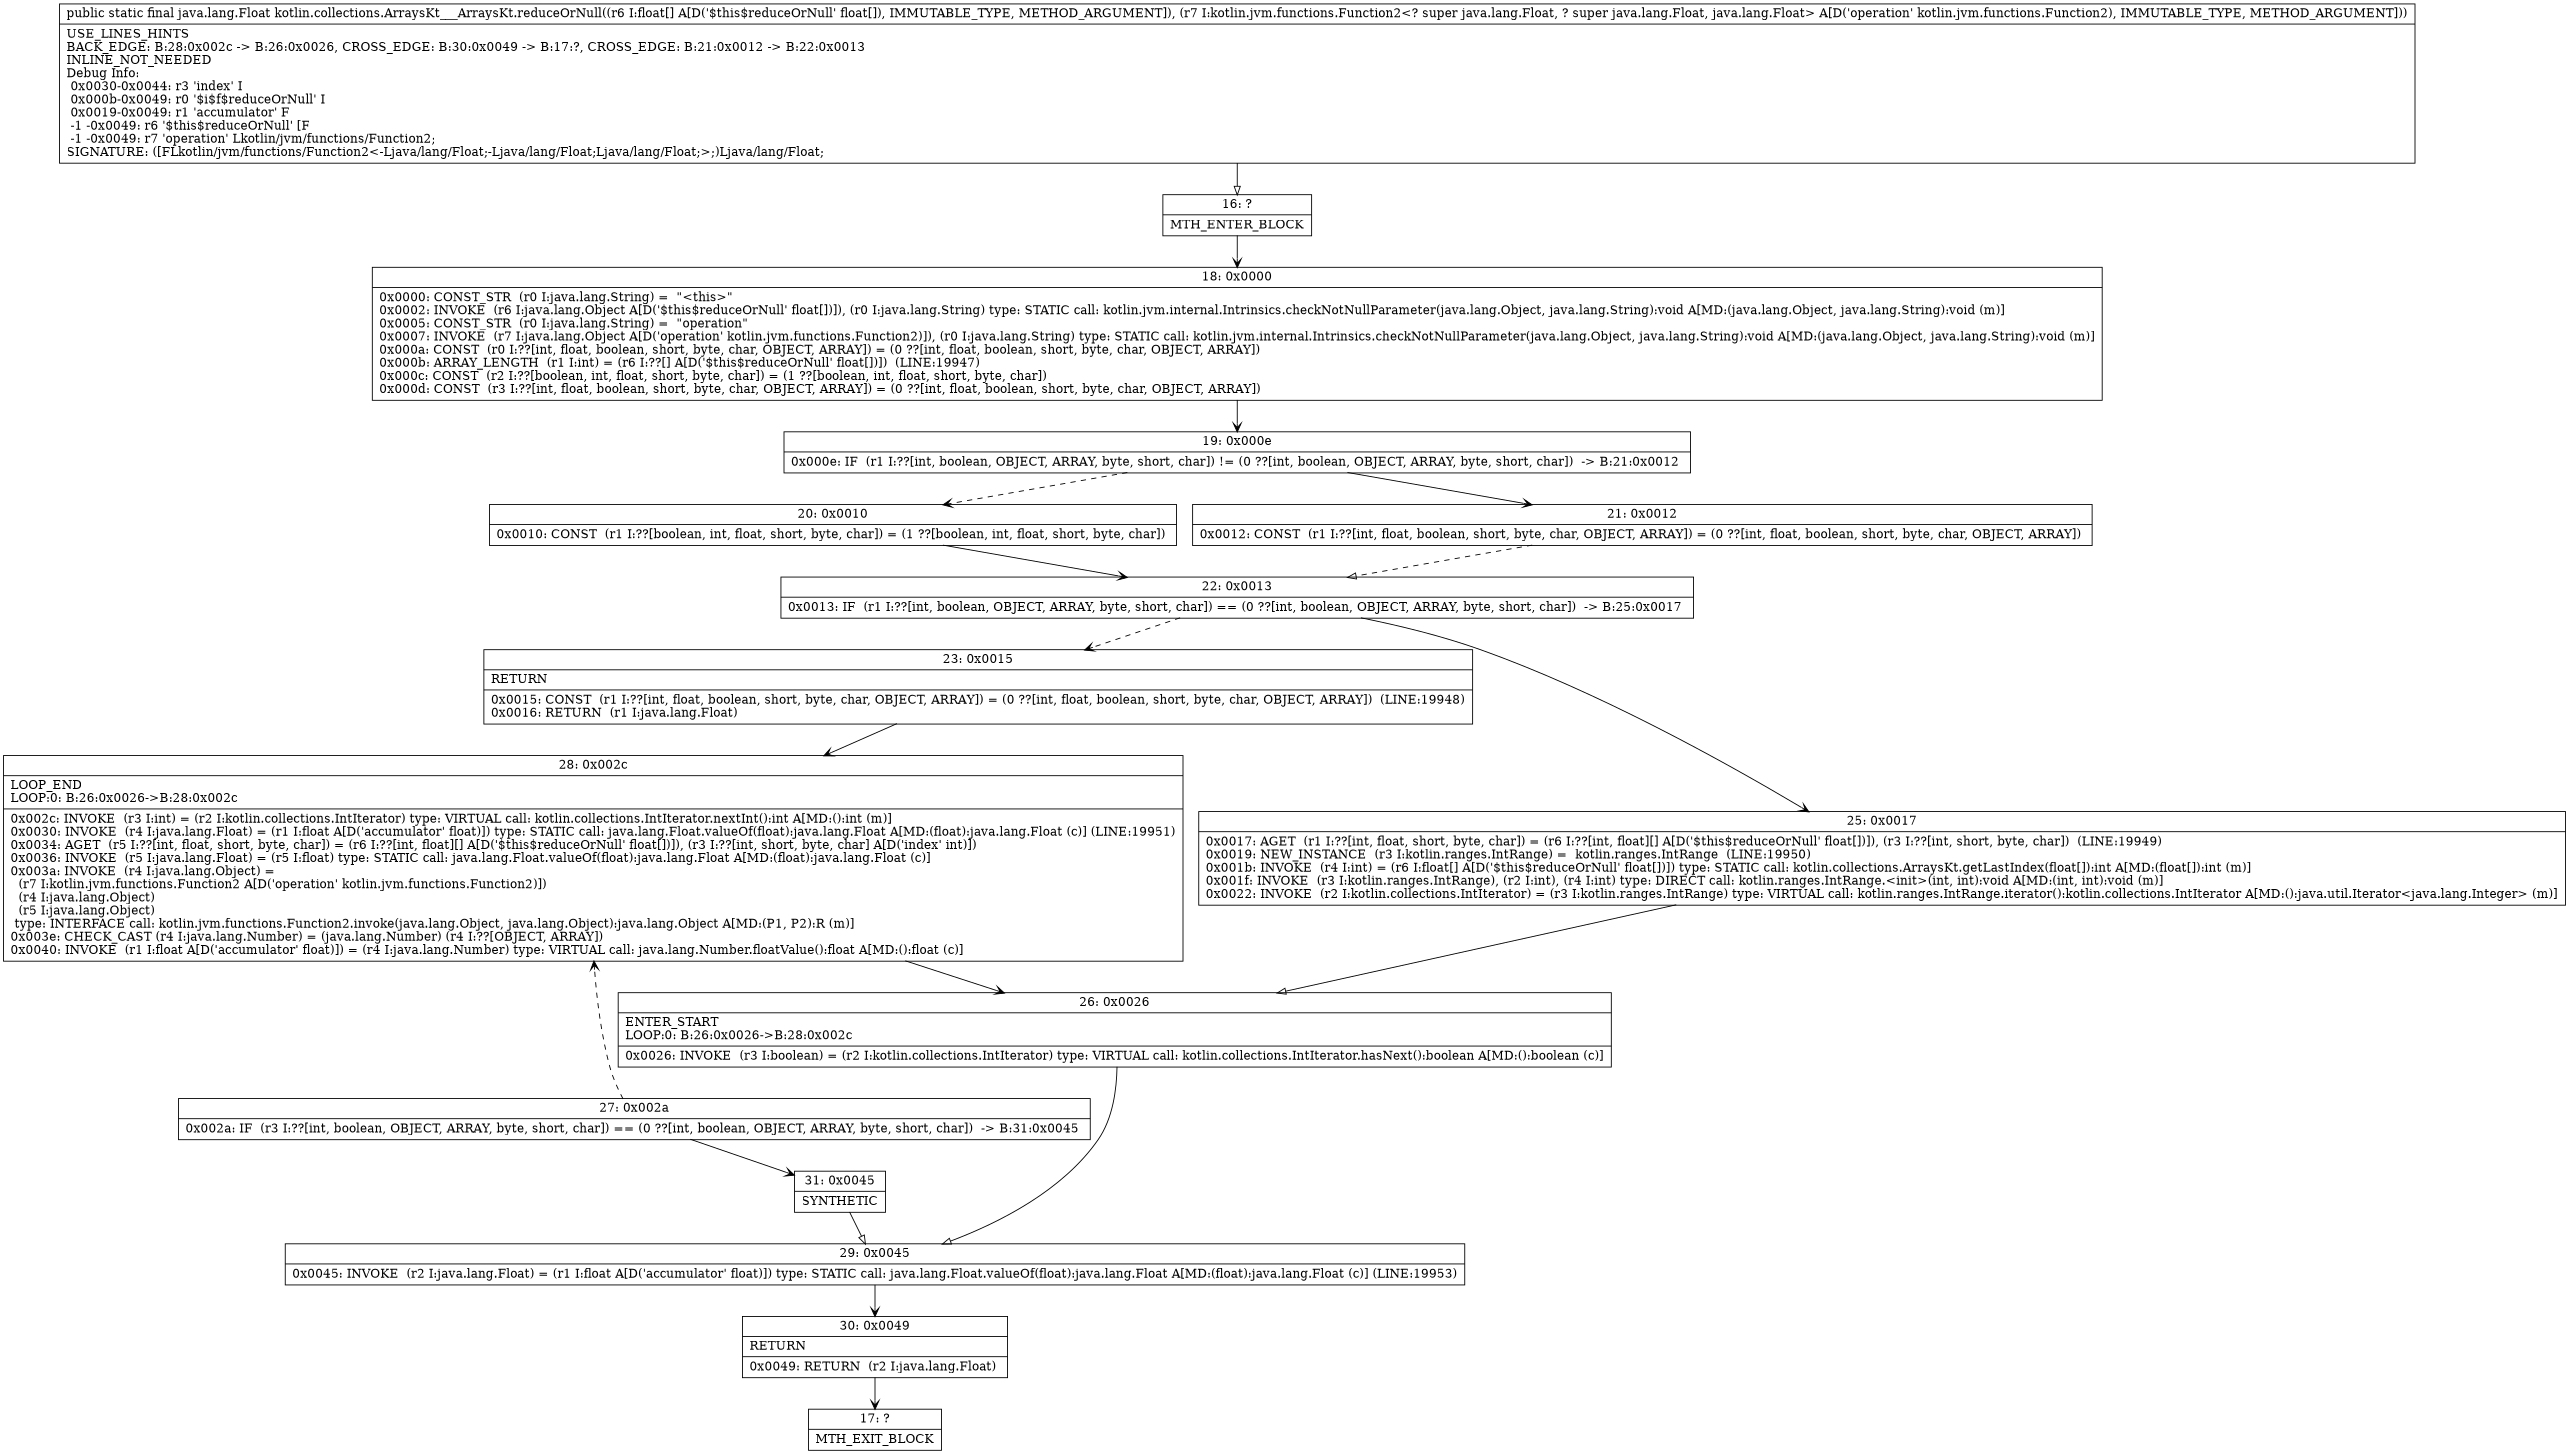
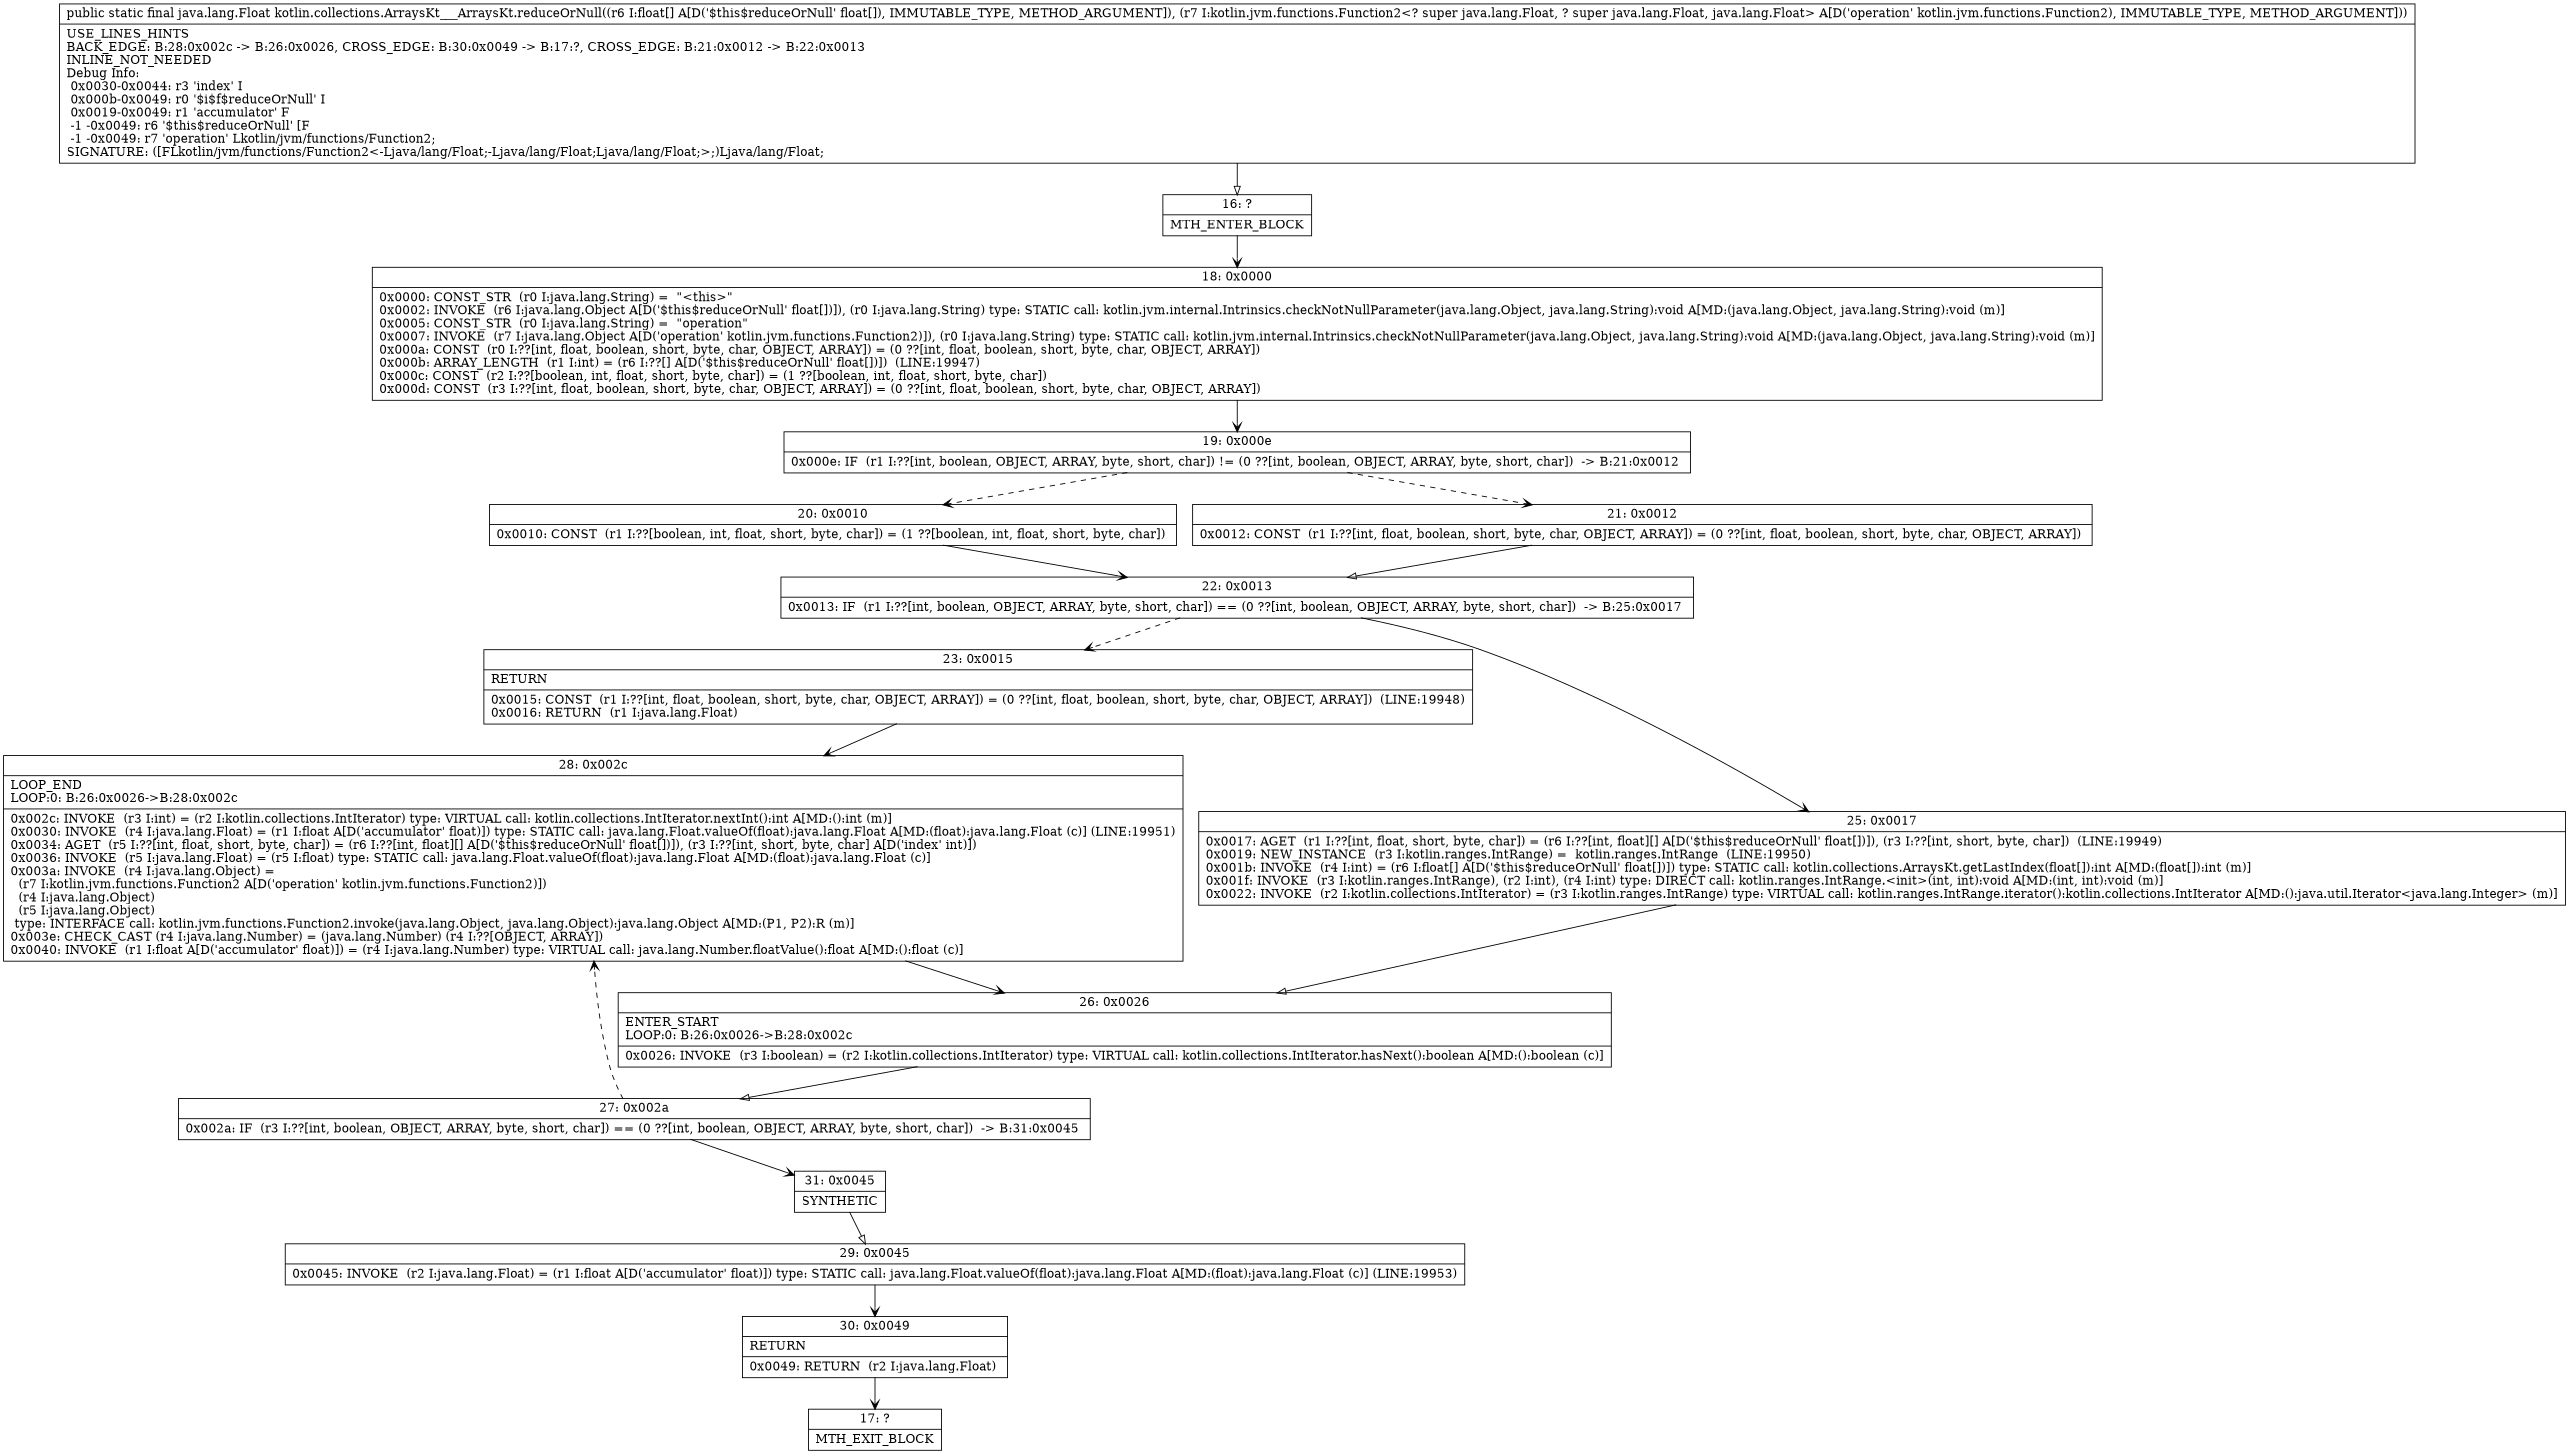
edge "19: 0x000e" -> "21: 0x0012": style solid -> dashed
edge "21: 0x0012" -> "22: 0x0013": style dashed -> solid
edge "26: 0x0026" -> "29: 0x0045": now "26: 0x0026" -> "27: 0x002a"
